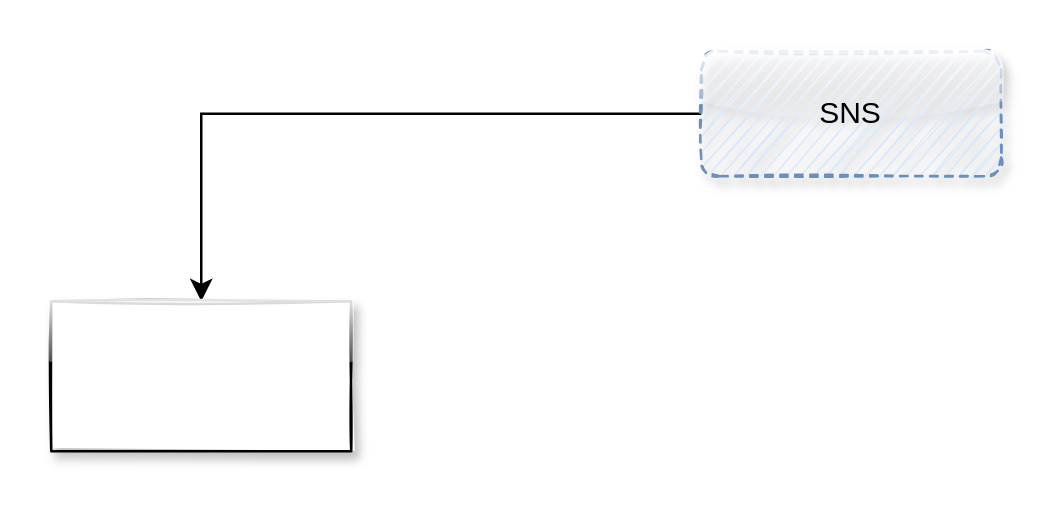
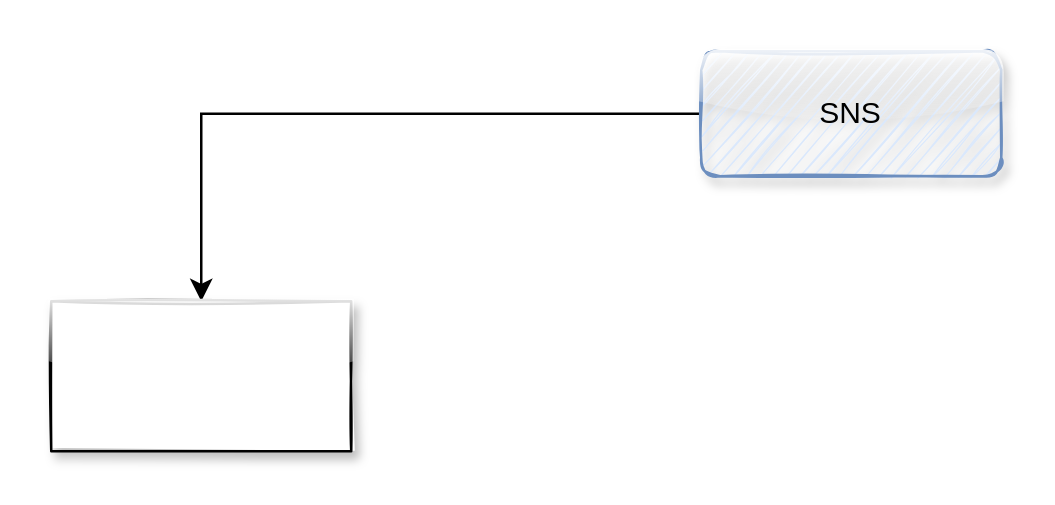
node "SNS": style dashed -> solid
